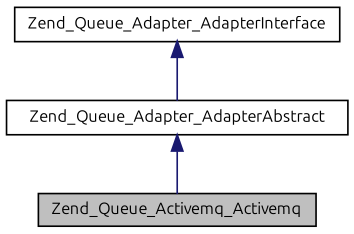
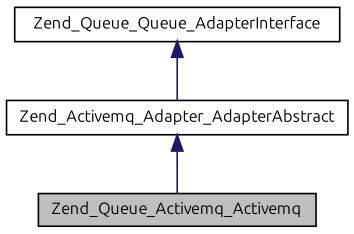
node "Zend_Queue_Adapter_AdapterInterface": label "Zend_Queue_Adapter_AdapterInterface" -> "Zend_Queue_Queue_AdapterInterface"
node "Zend_Queue_Adapter_AdapterAbstract": label "Zend_Queue_Adapter_AdapterAbstract" -> "Zend_Activemq_Adapter_AdapterAbstract"
